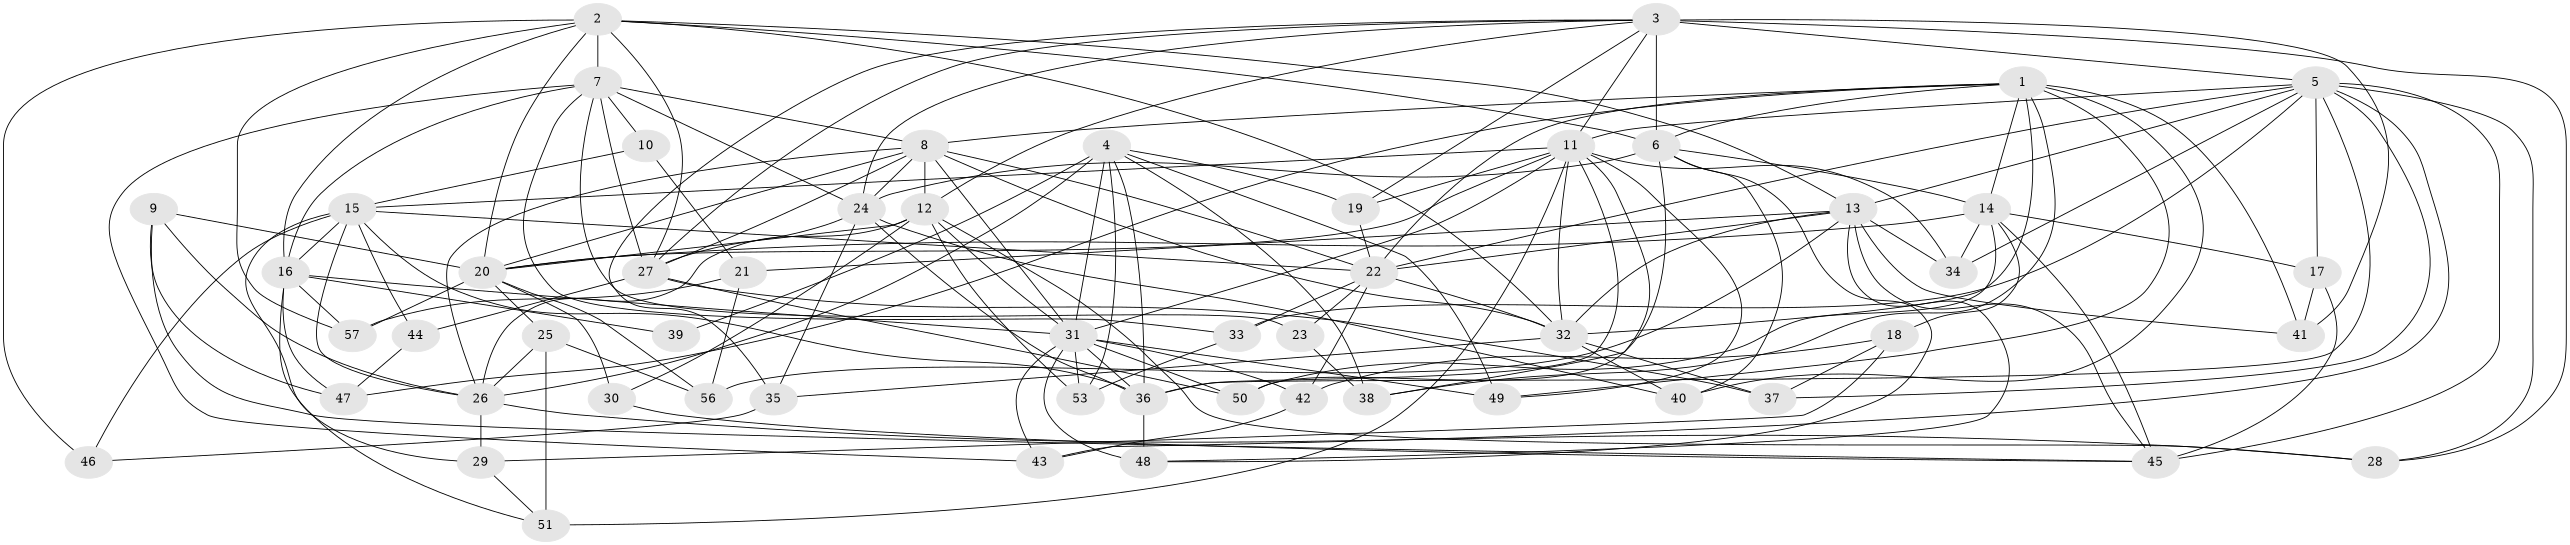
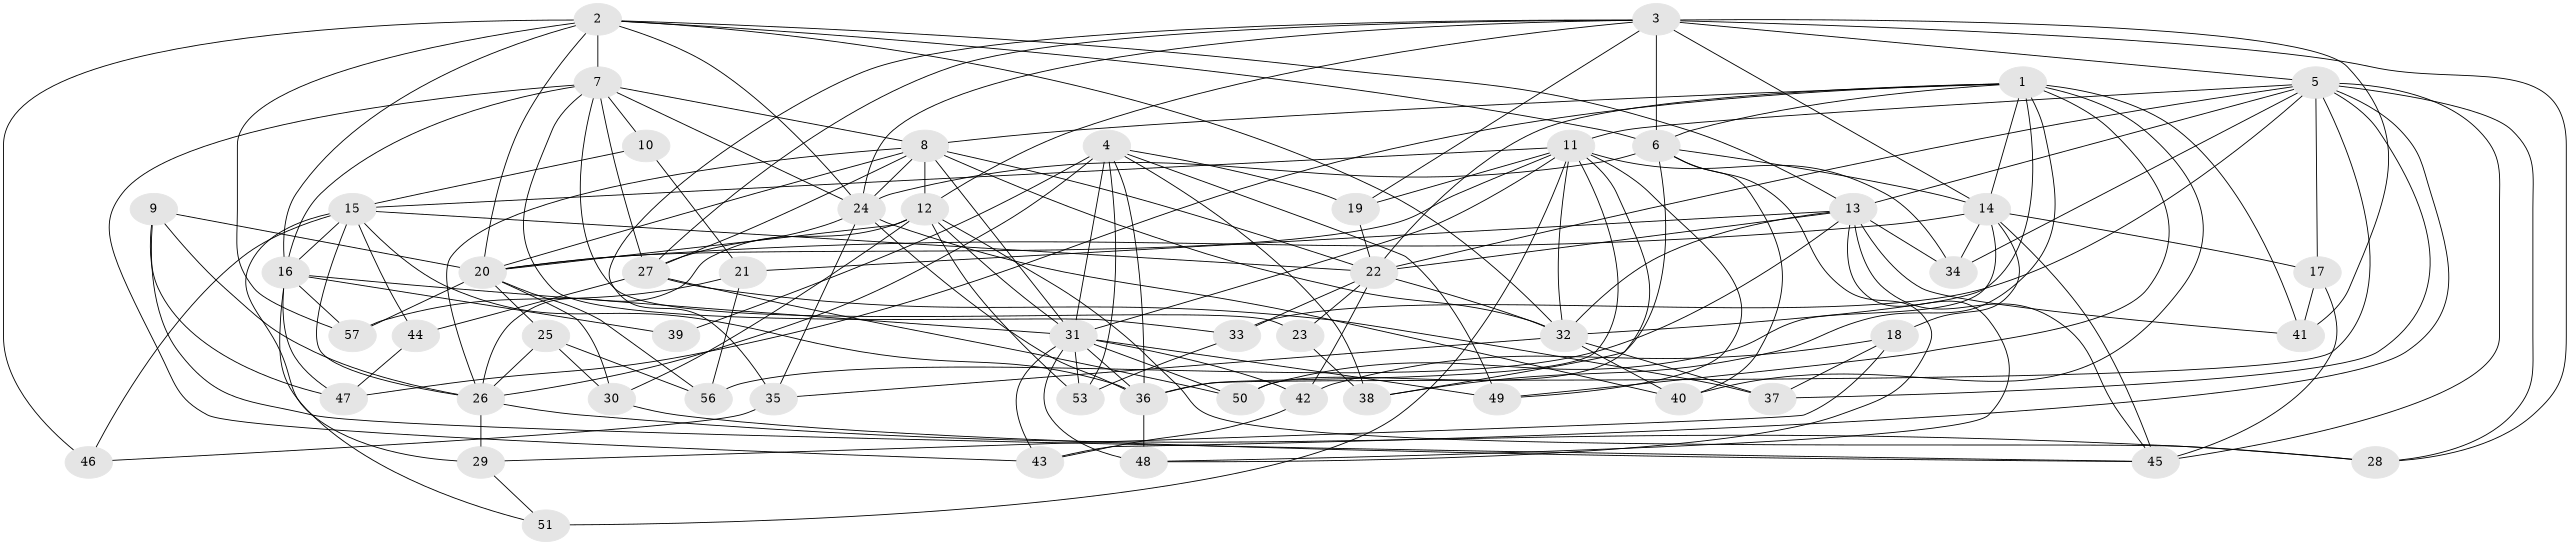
edge "3" -- "11": now "3" -- "14"
edge "2" -- "27": now "2" -- "24"
edge "25" -- "51": now "25" -- "30"
